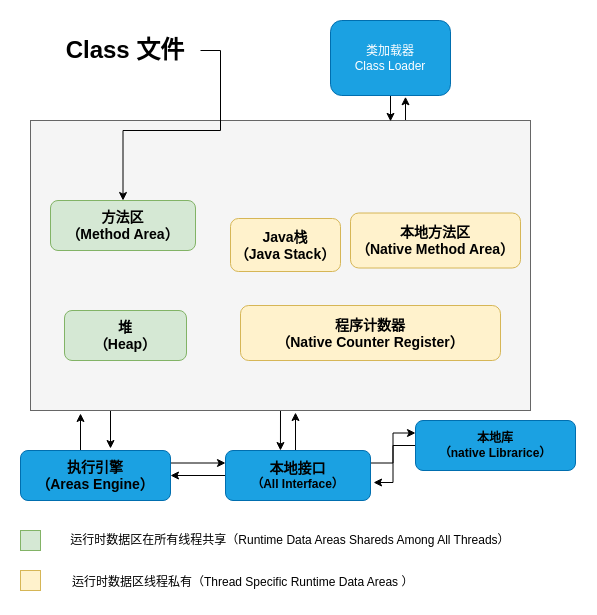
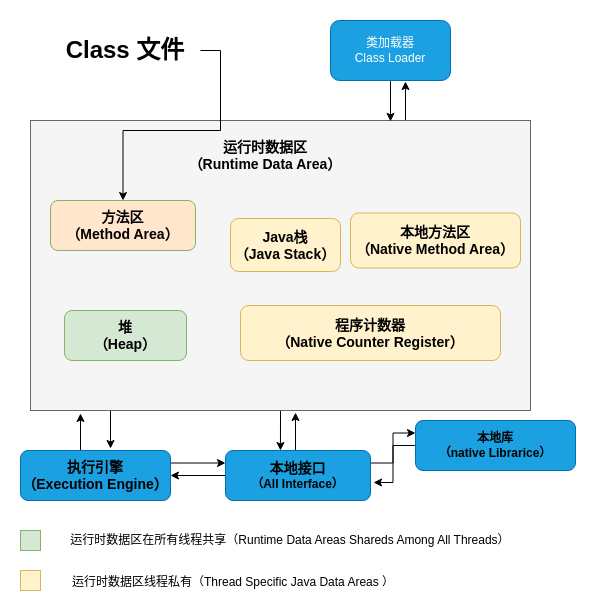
node "类加载器 Class Loader": size 120x75 -> 120x60
node "运行时数据区 （Runtime Data Area）": added
node "方法区 （Method Area）": fillcolor #d5e8d4 -> #ffe6cc
node "执行引擎 （Areas Engine）": label "执行引擎 （Areas Engine）" -> "执行引擎 （Execution Engine）"
node "运行时数据区线程私有（Thread Specific Runtime Data Areas ）": label "运行时数据区线程私有（Thread Specific Runtime Data Areas ）" -> "运行时数据区线程私有（Thread Specific Java Data Areas ）"
